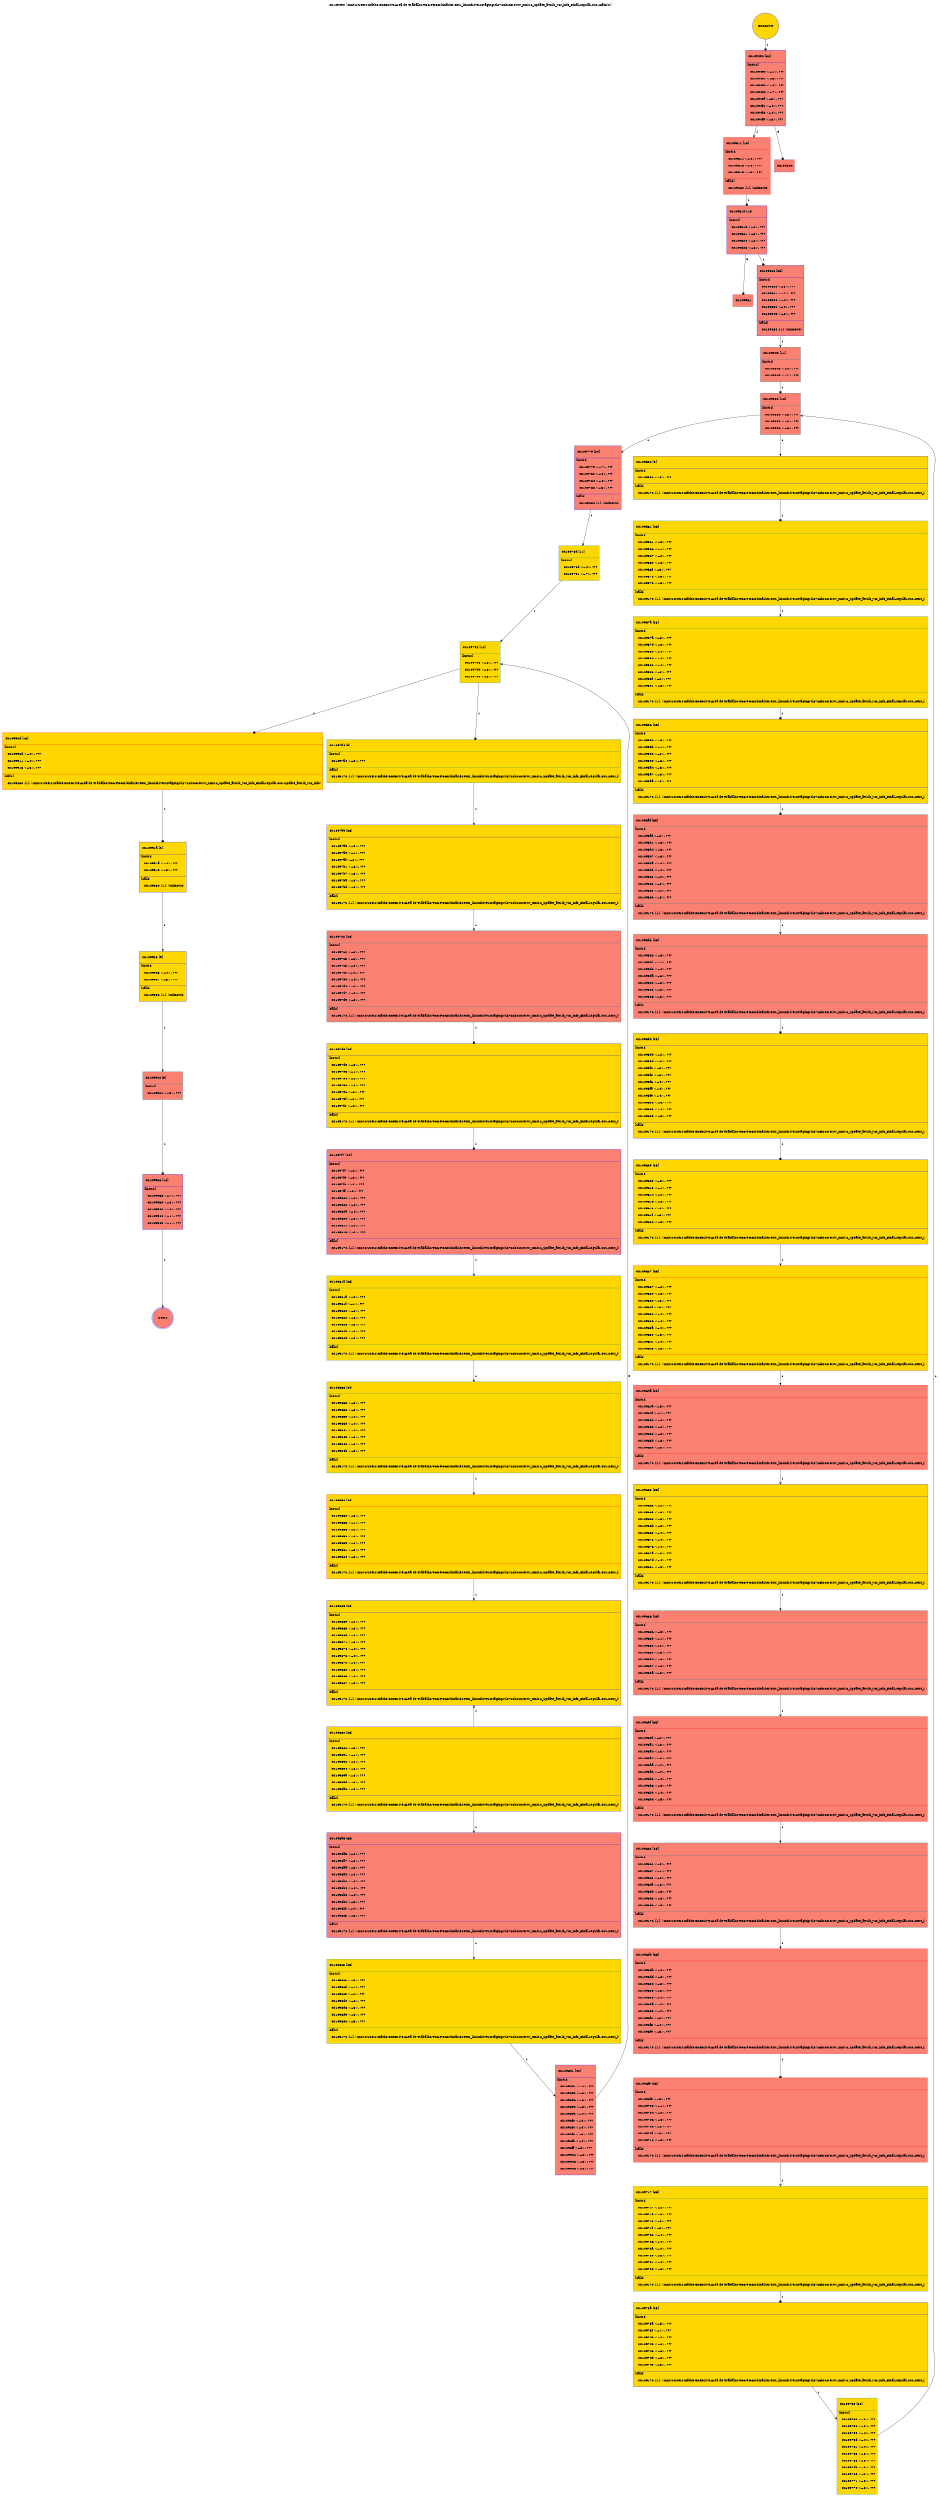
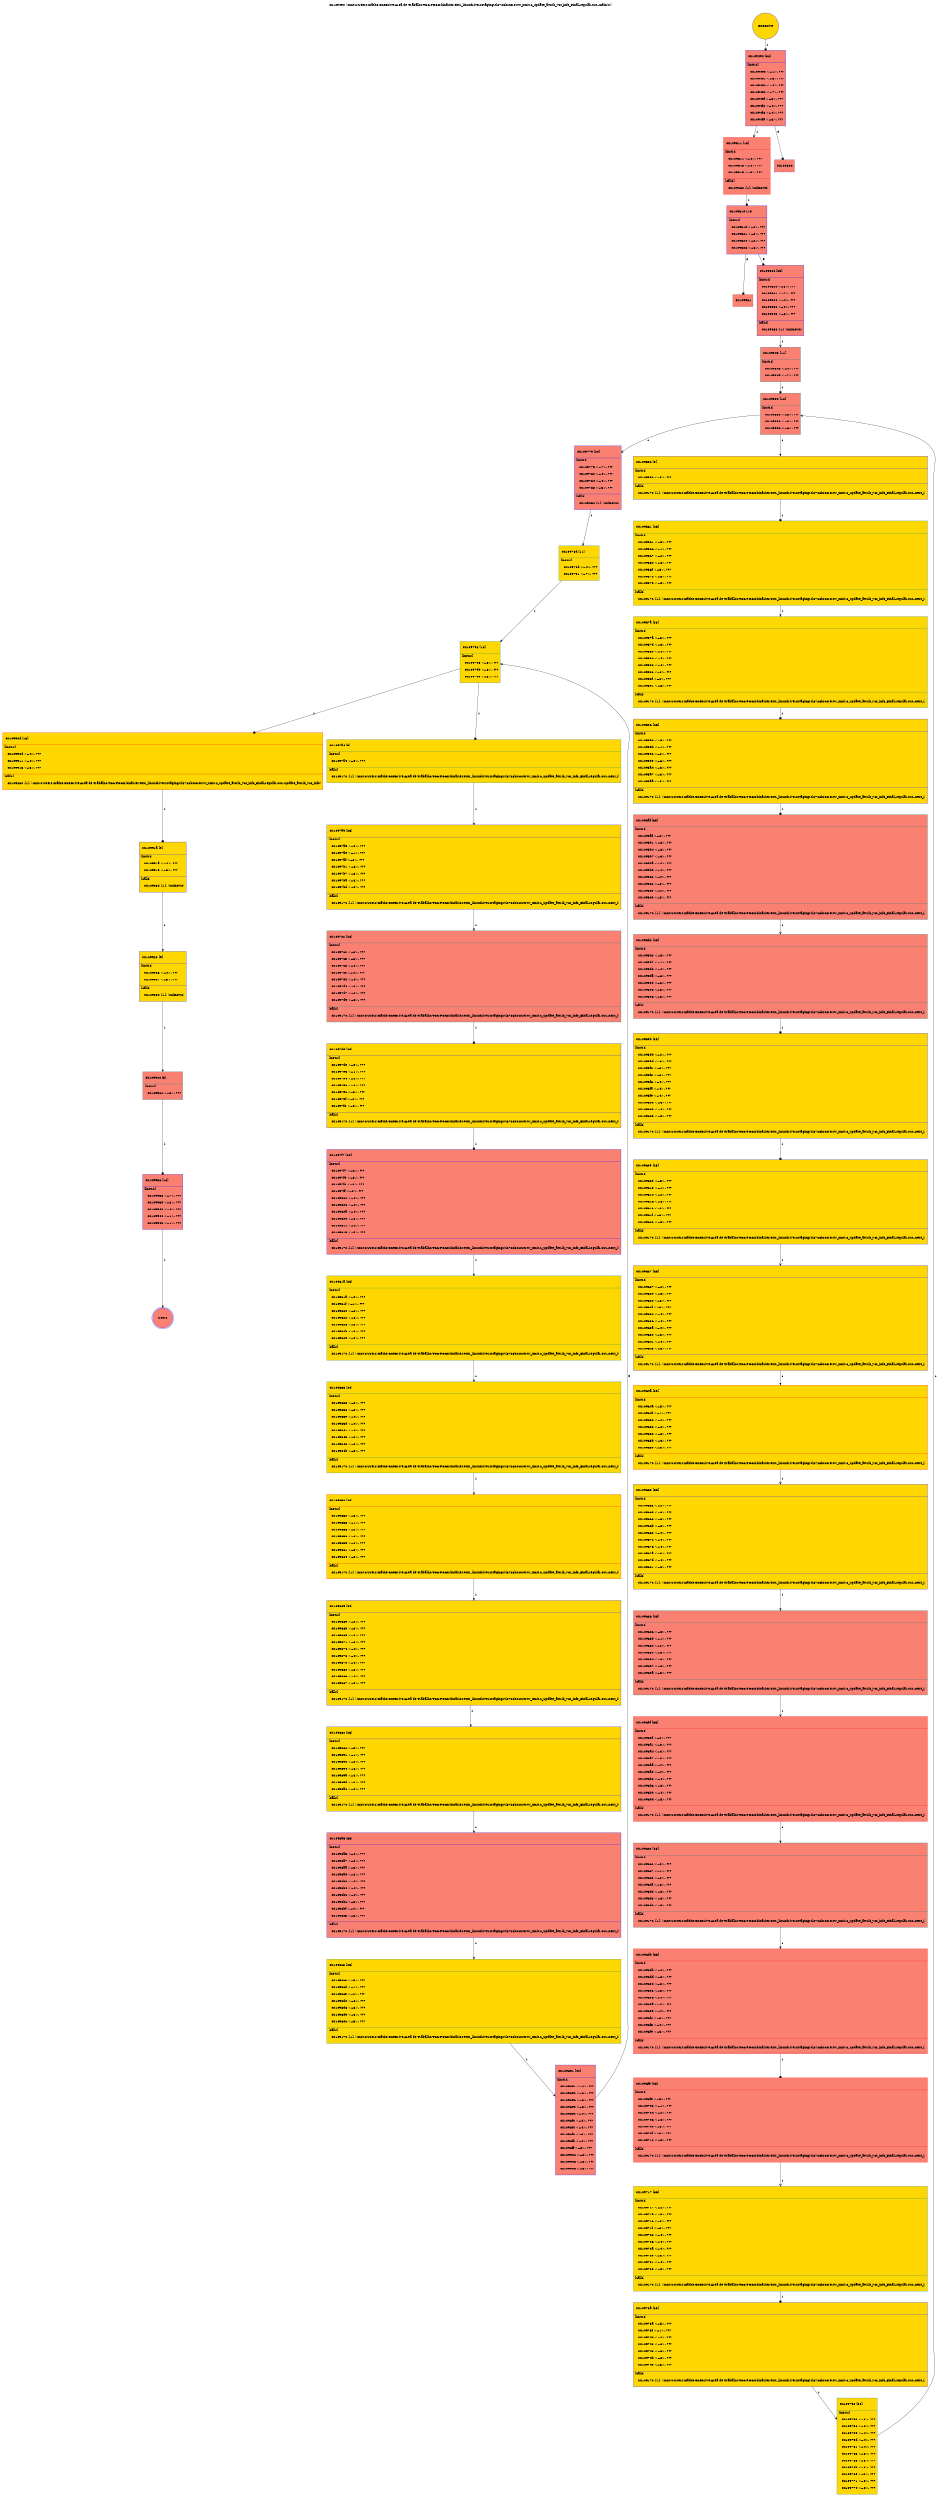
edge "0x10951e [14]" -> "0x10952c [25]": label " 1" -> " 9"
node "0x109627 [35]": color red -> blue
node "0x10964a [25]": fillcolor salmon -> gold
edge "0x10988c [25]" -> "0x109869 [35]": reversed
